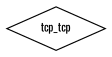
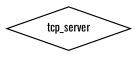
node "tcp_tcp": label "tcp_tcp" -> "tcp_server"
